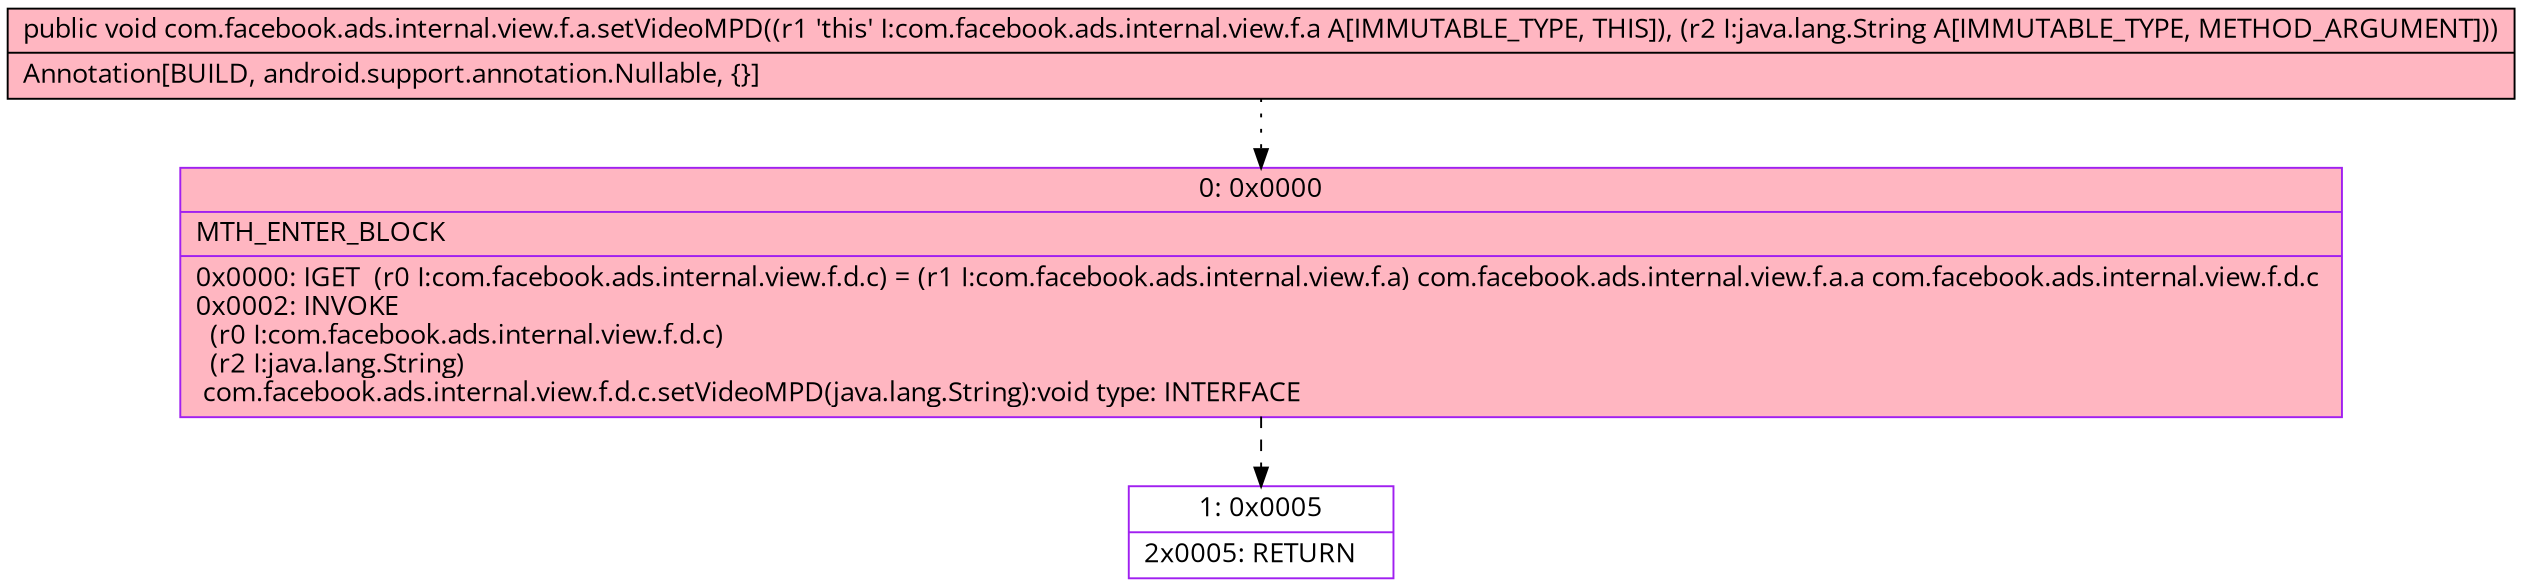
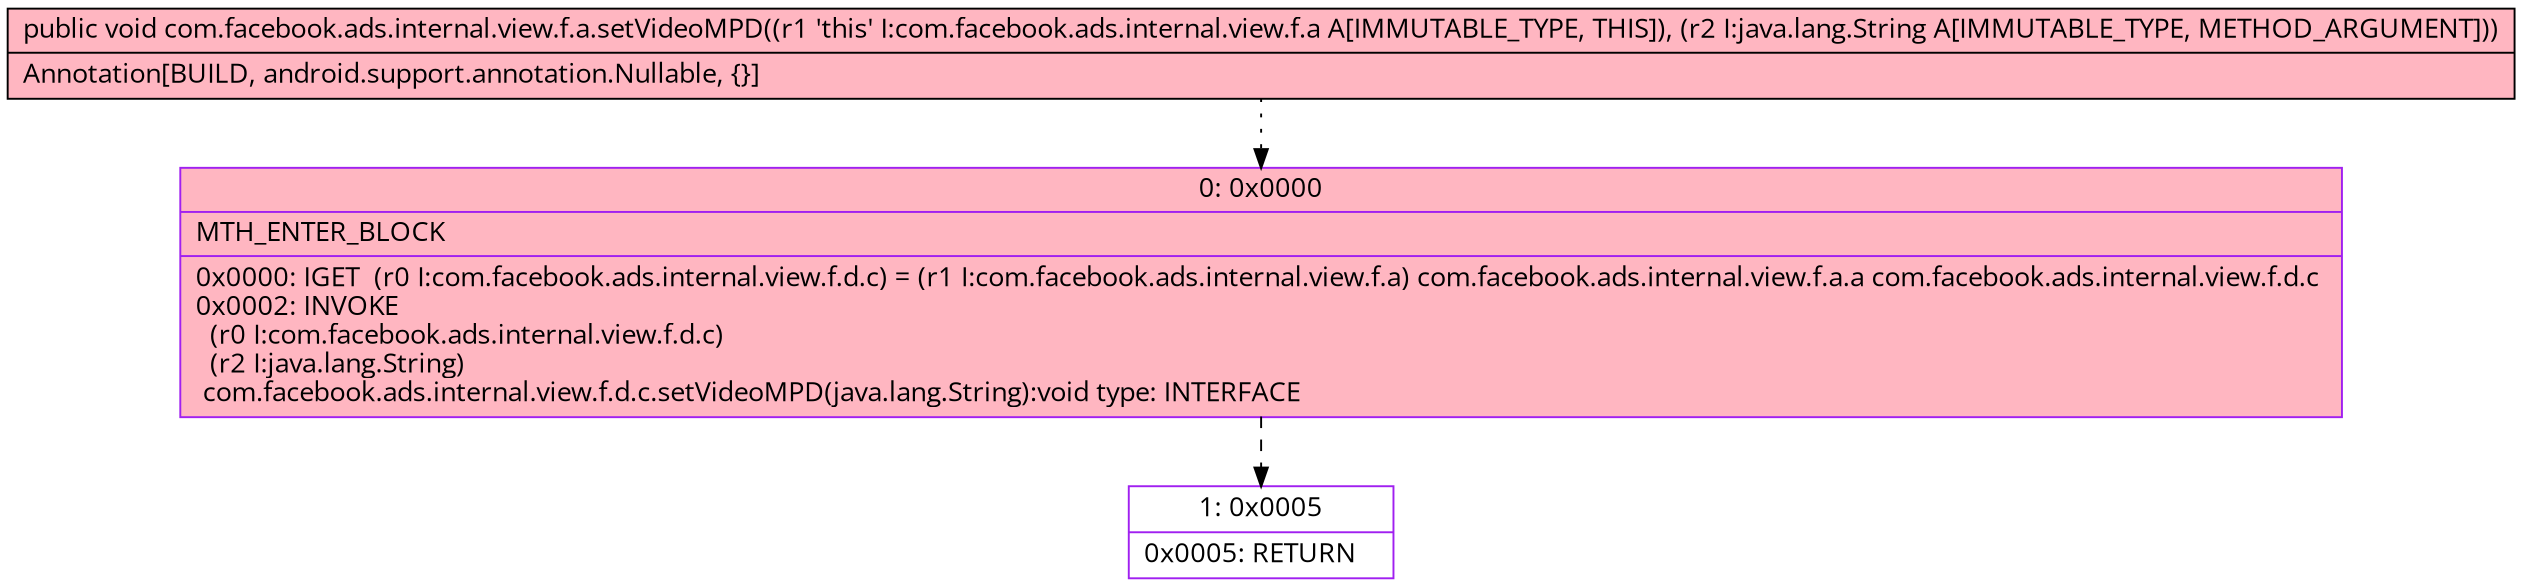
node "1: 0x0005": text "2x0005: RETURN" -> "0x0005: RETURN"
